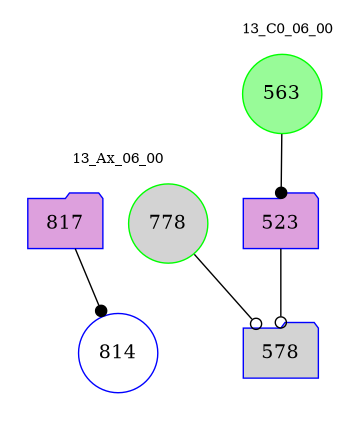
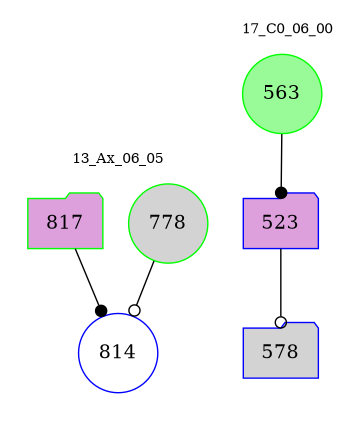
cluster "13_C0_06_00": label "13_C0_06_00" -> "17_C0_06_00"
cluster "13_Ax_06_00": label "13_Ax_06_00" -> "13_Ax_06_05"
node "817": color blue -> green
edge "778" -> "578": now "778" -> "814"
